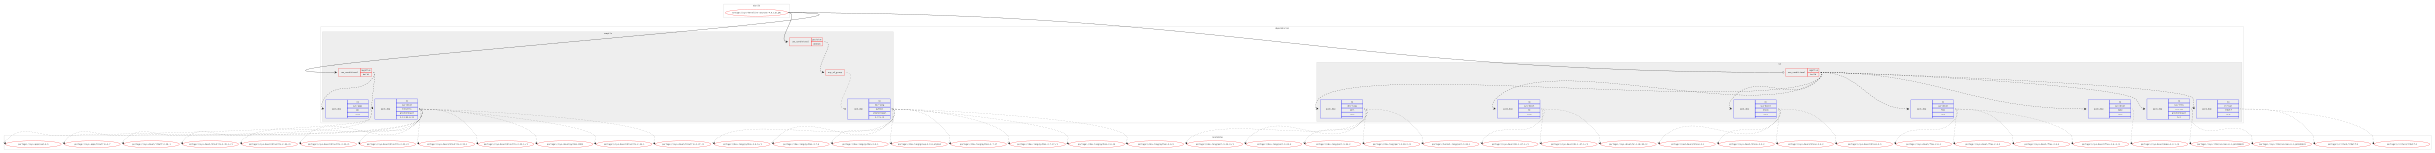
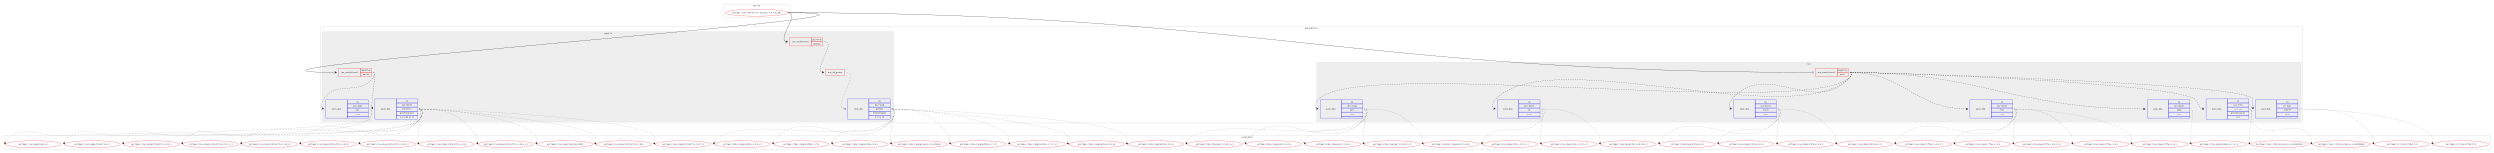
node "portage://sys-devel/libelf-2.28.1": label "portage://sys-devel/libelf-2.28.1" -> "portage://sys-devel/binutils-2.28.1"
node "portage://sys-devel/flex-2.6.3-r1": added
